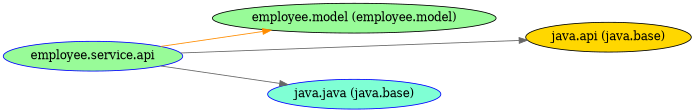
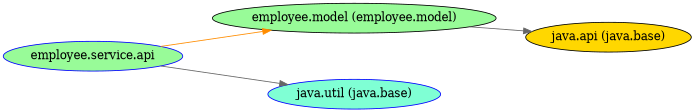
edge "employee.service.api" -> "java.api (java.base)": now "employee.model (employee.model)" -> "java.api (java.base)"
node "java.java (java.base)": label "java.java (java.base)" -> "java.util (java.base)"
